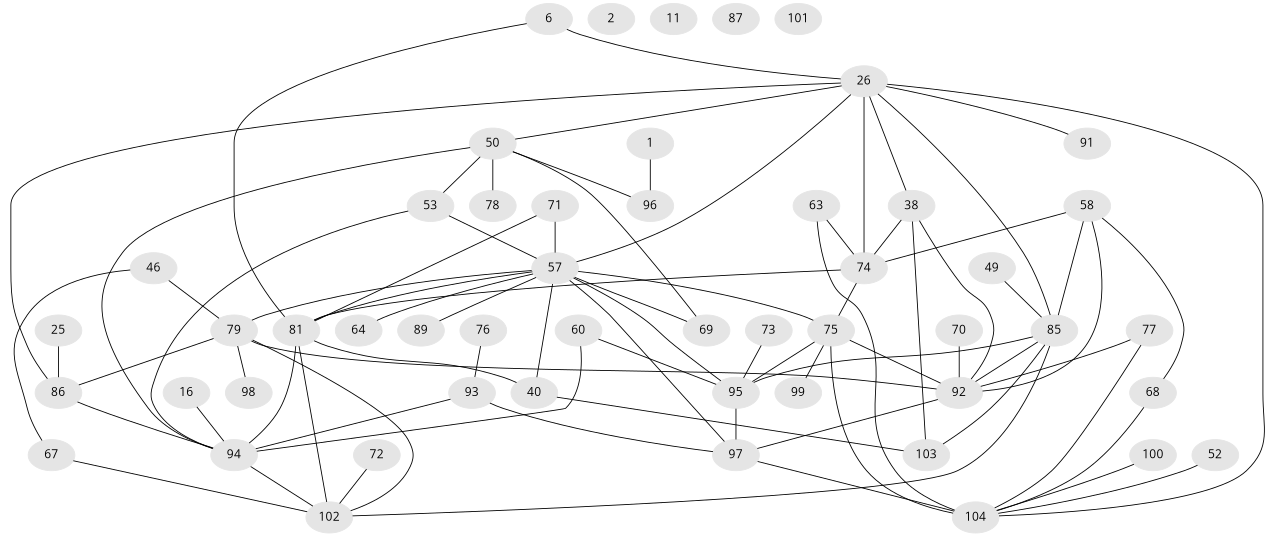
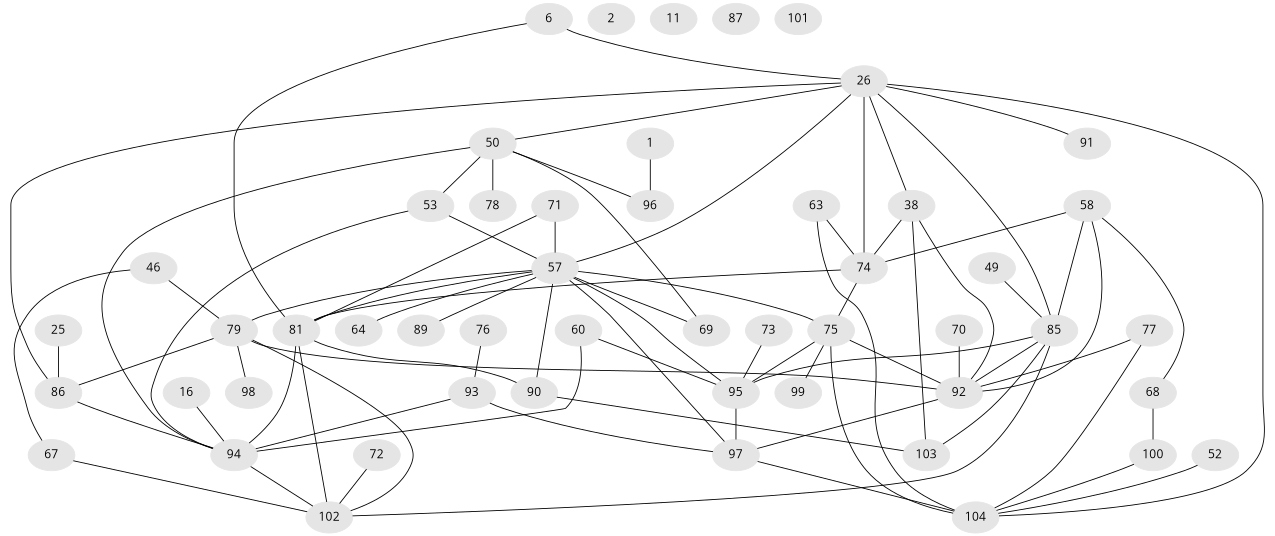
node "40": label "40" -> "90"
edge "68" -- "104": now "68" -- "100"
